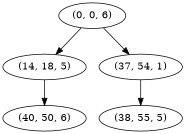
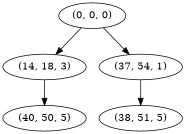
node "(0, 0, 6)": label "(0, 0, 6)" -> "(0, 0, 0)"
node "(14, 18, 5)": label "(14, 18, 5)" -> "(14, 18, 3)"
node "(40, 50, 6)": label "(40, 50, 6)" -> "(40, 50, 5)"
node "(38, 55, 5)": label "(38, 55, 5)" -> "(38, 51, 5)"
